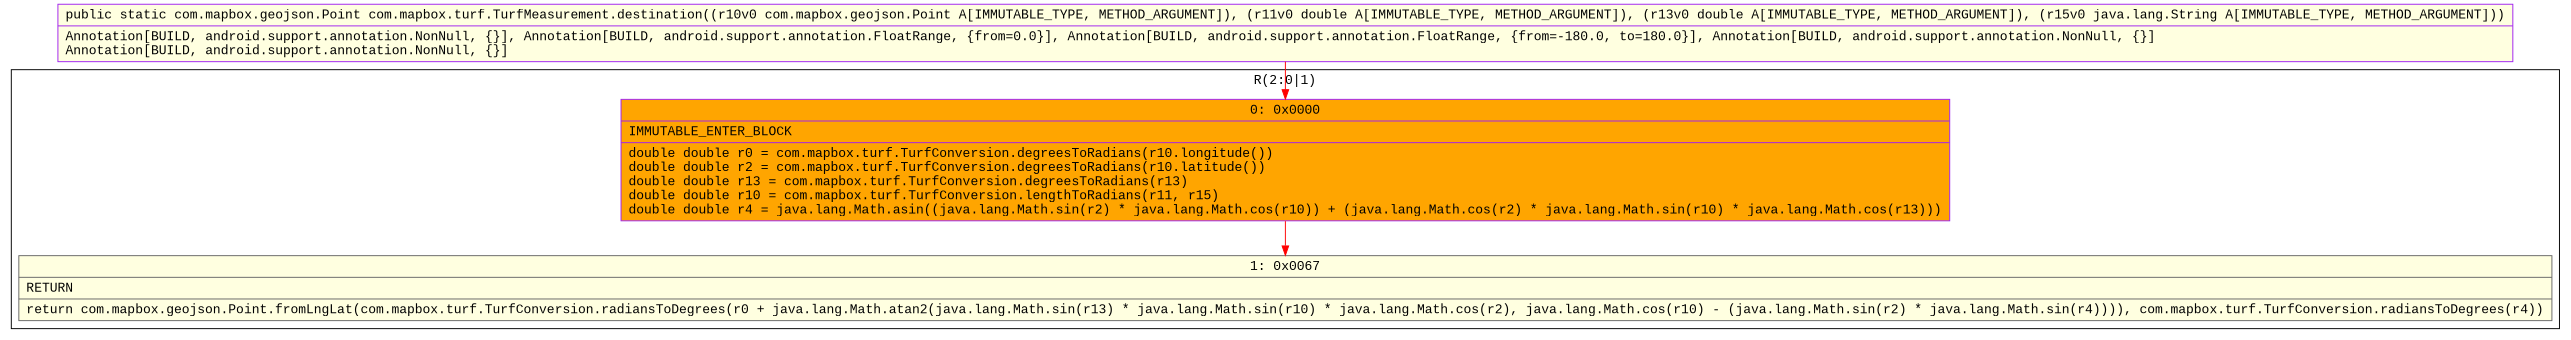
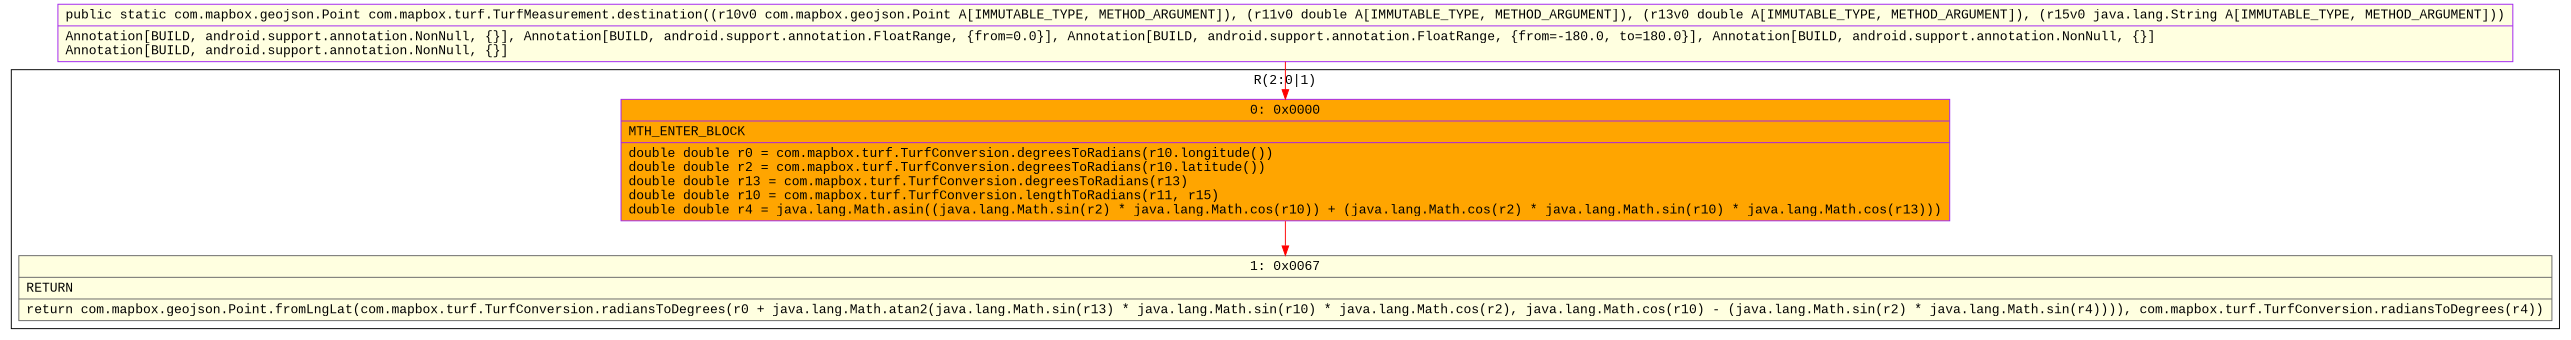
node "0: 0x0000": text "IMMUTABLE_ENTER_BLOCK" -> "MTH_ENTER_BLOCK"
